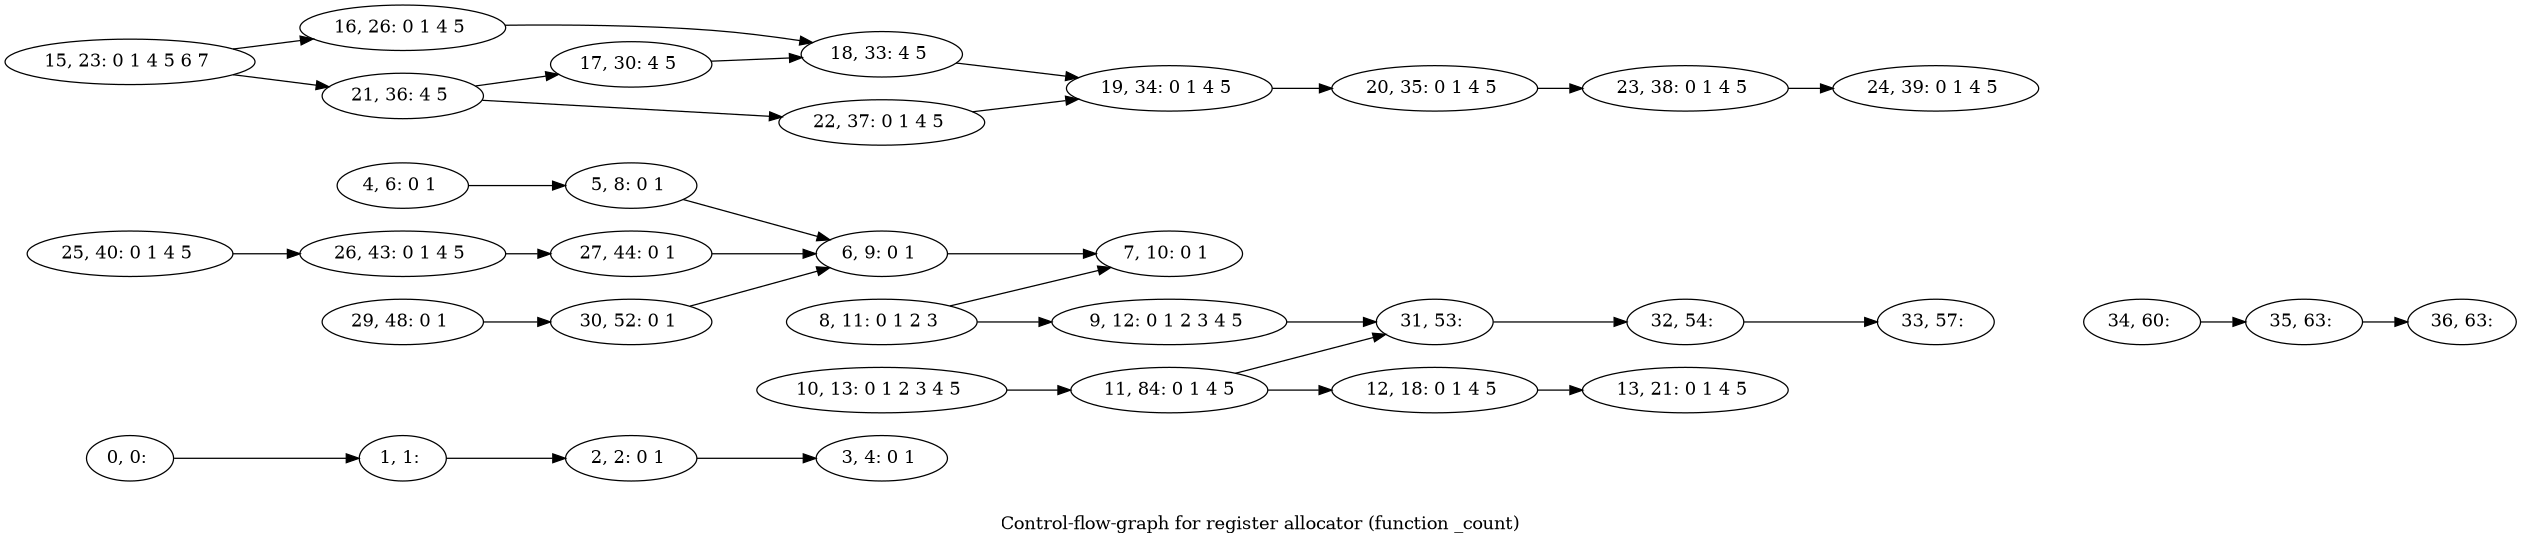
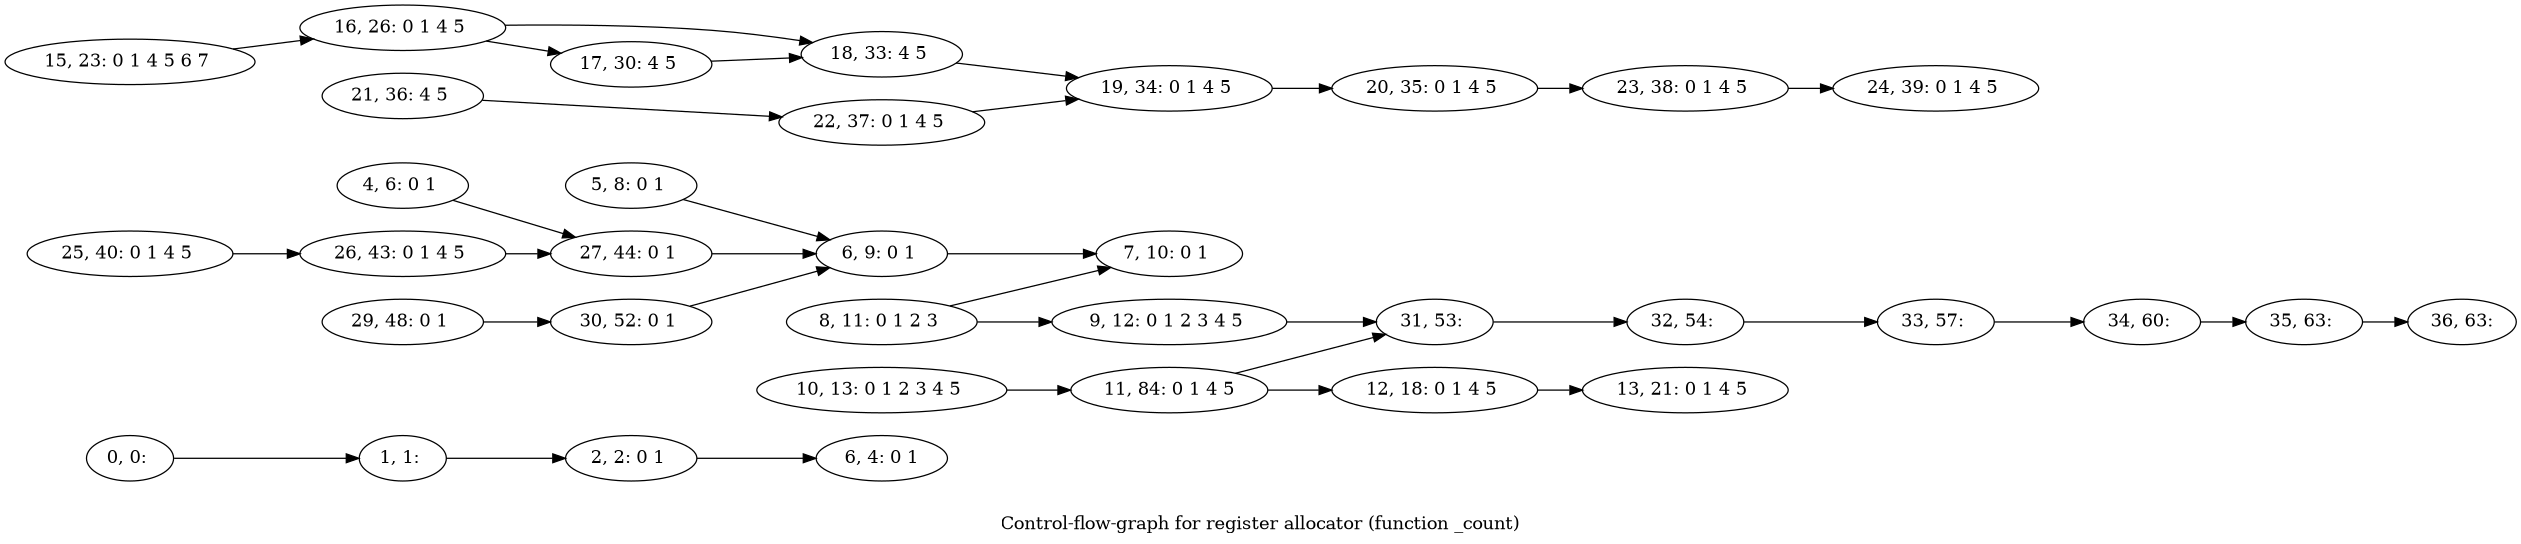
edge "15, 23: 0 1 4 5 6 7" -> "21, 36: 4 5": removed
edge "21, 36: 4 5" -> "17, 30: 4 5": now "16, 26: 0 1 4 5" -> "17, 30: 4 5"
edge "4, 6: 0 1" -> "5, 8: 0 1": now "4, 6: 0 1" -> "27, 44: 0 1"
edge "33, 57:" -> "34, 60:": added
node "3, 4: 0 1": label "3, 4: 0 1" -> "6, 4: 0 1"
